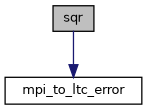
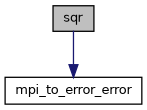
node "mpi_to_ltc_error": label "mpi_to_ltc_error" -> "mpi_to_error_error"
